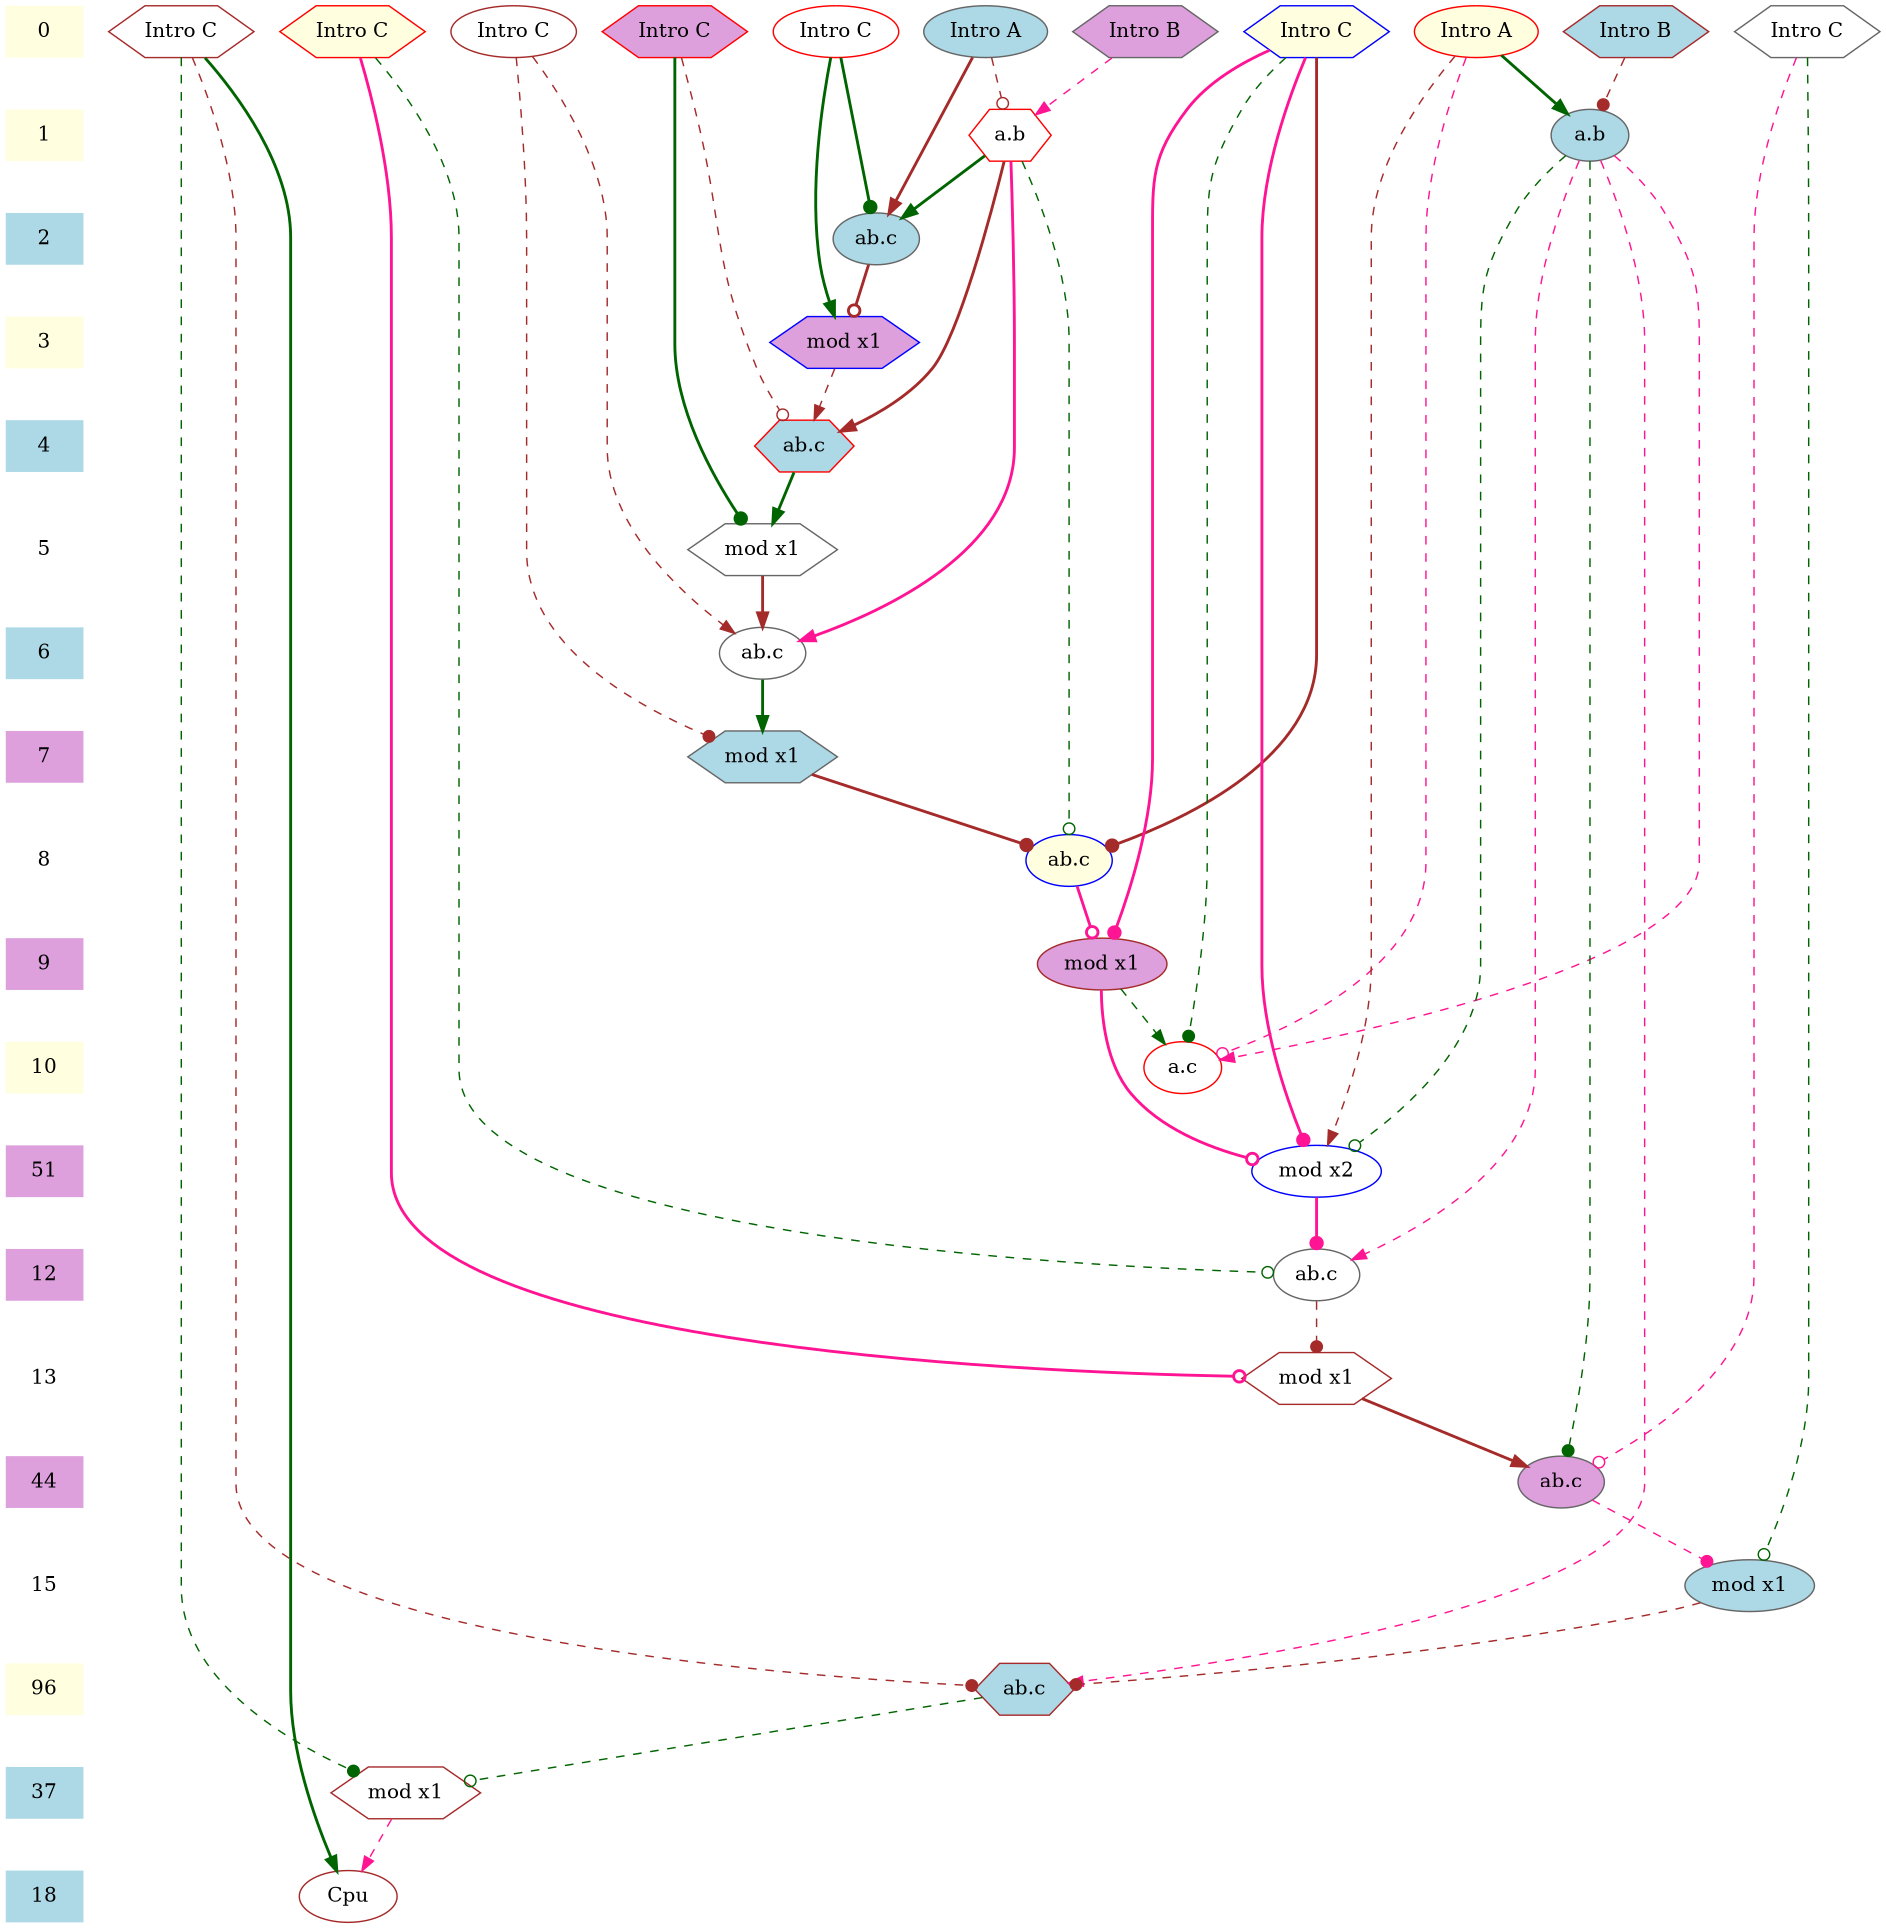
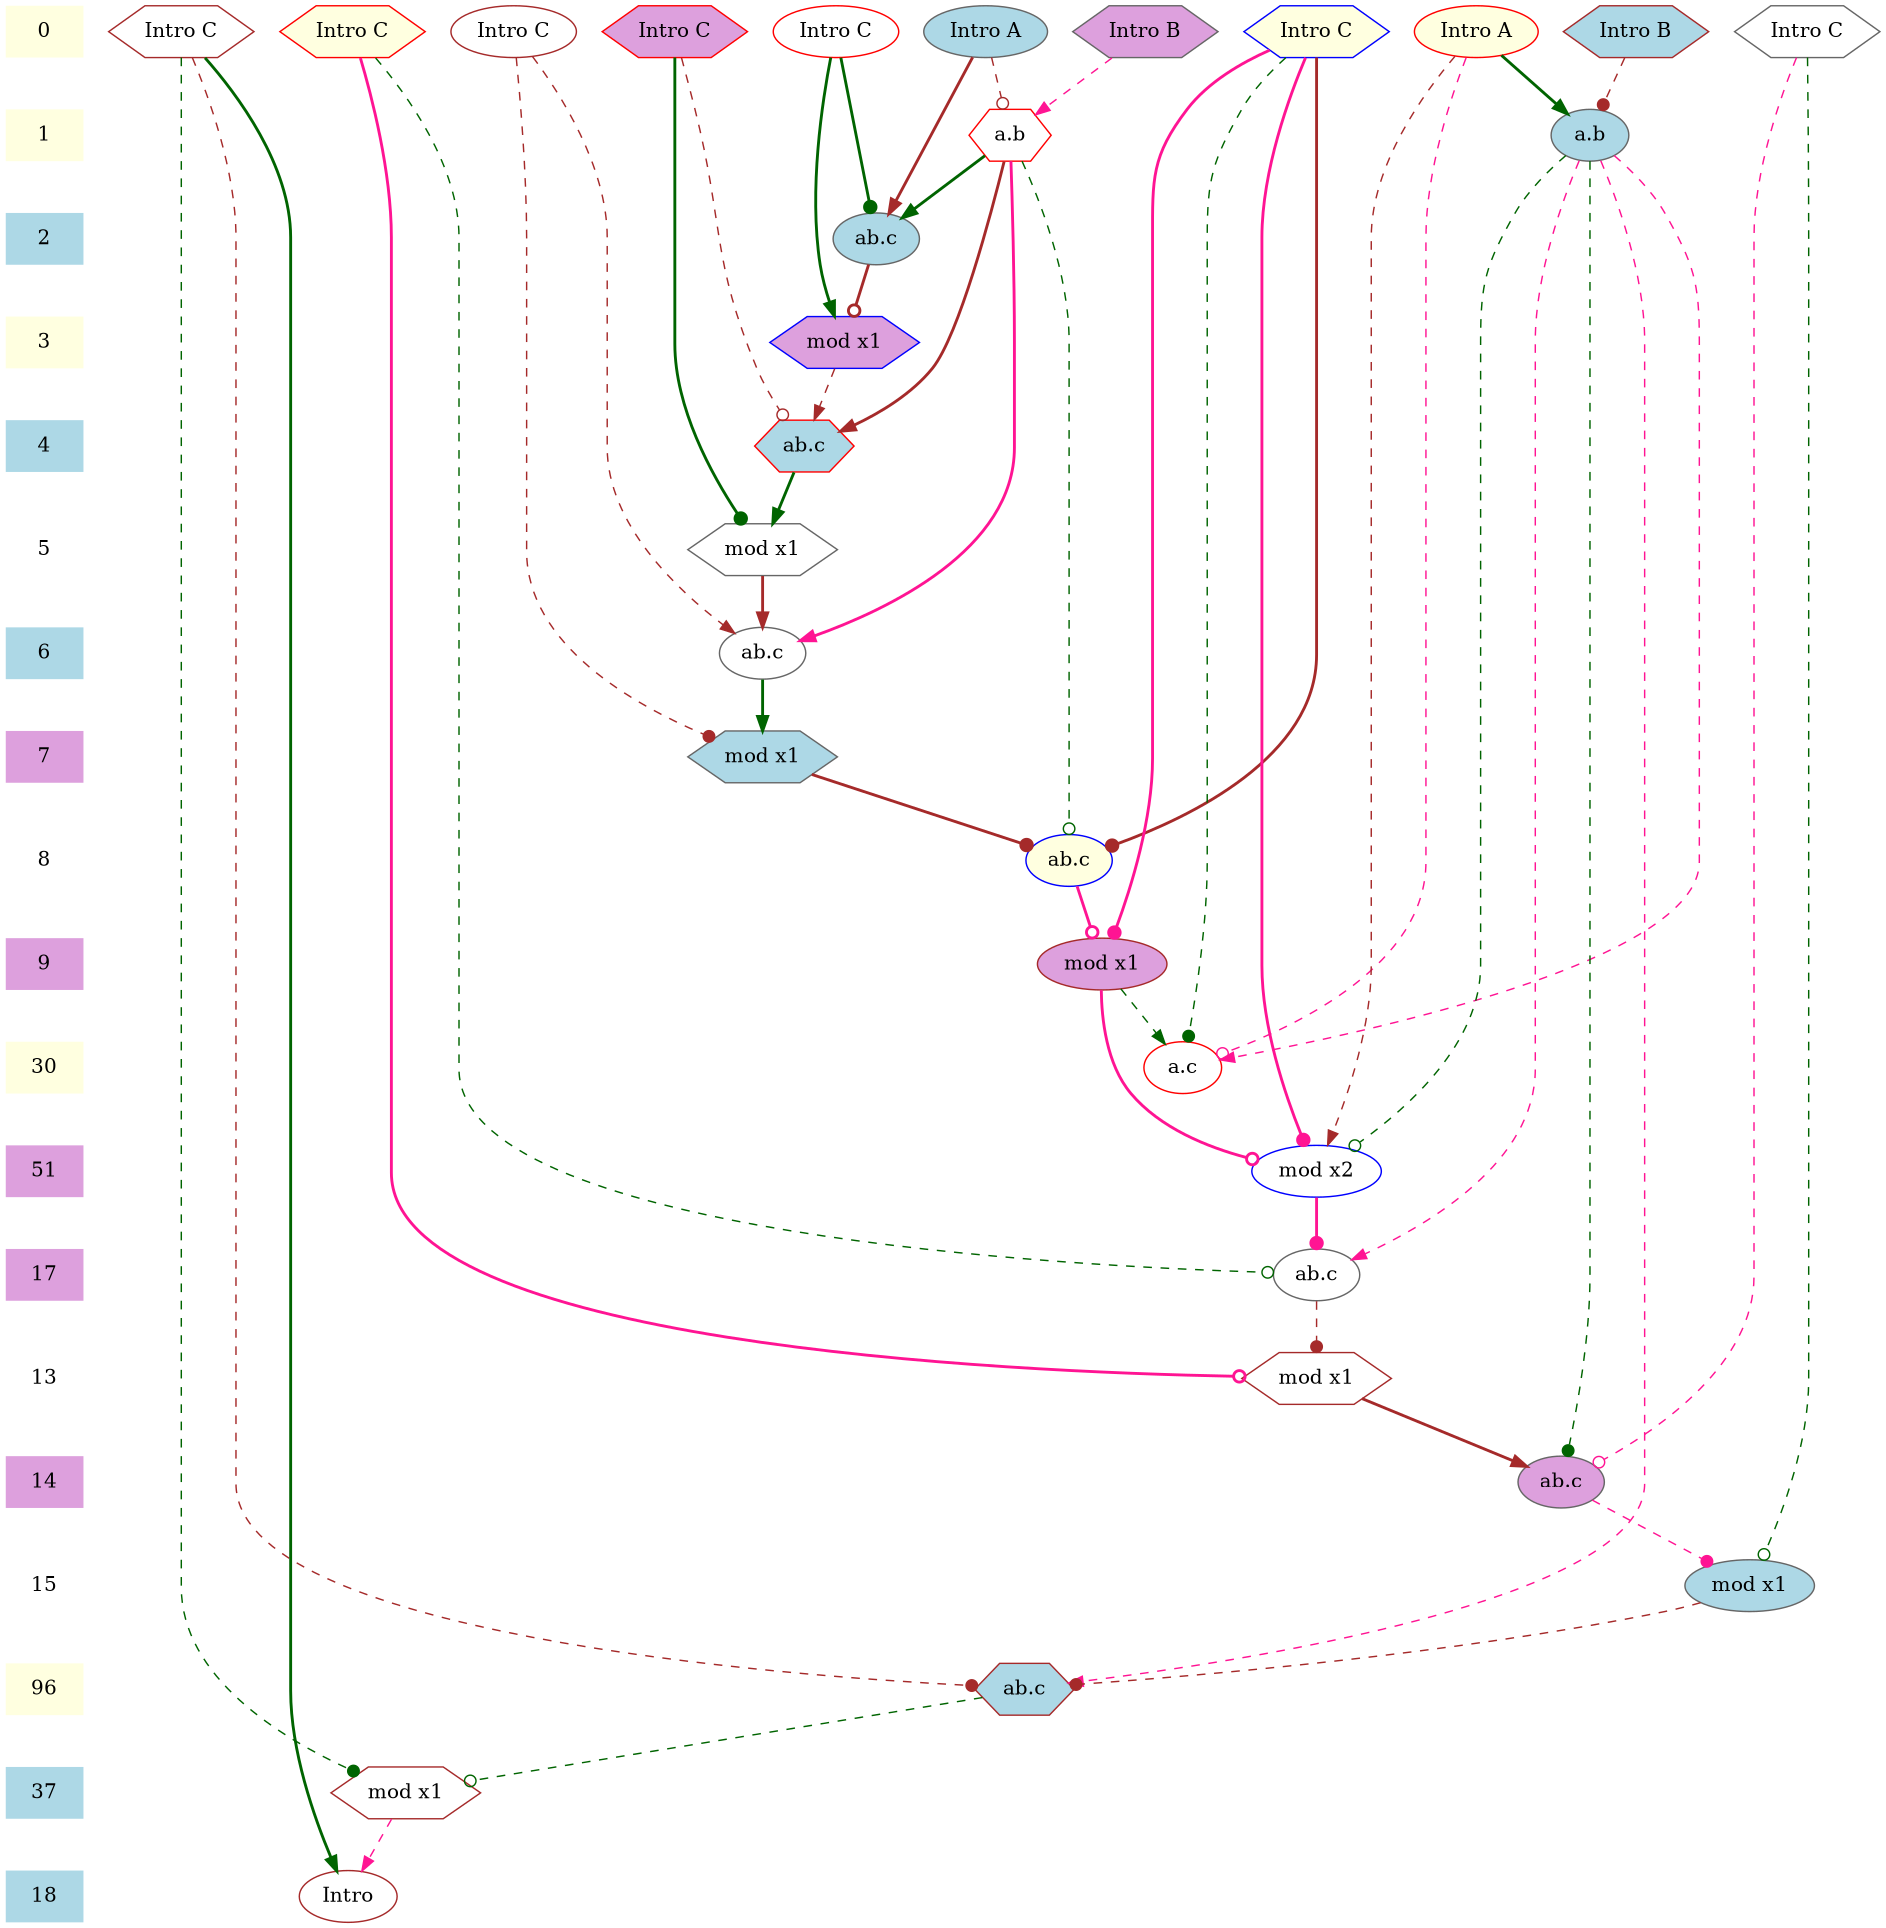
node "10": label "10" -> "30"
node "12": label "12" -> "17"
node "44": label "44" -> "14"
node "Cpu": label "Cpu" -> "Intro"
